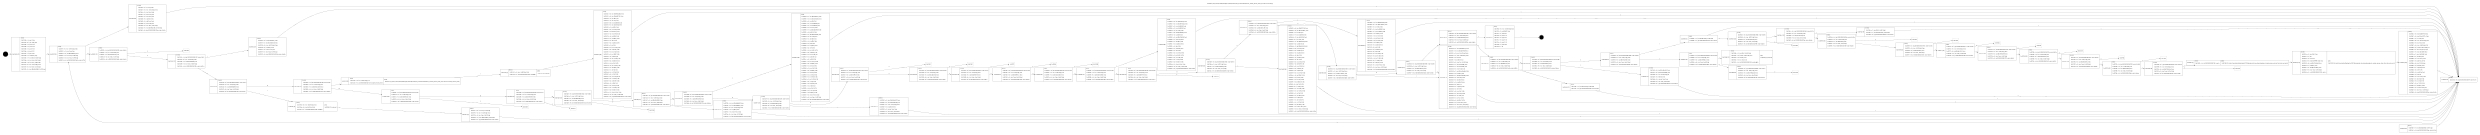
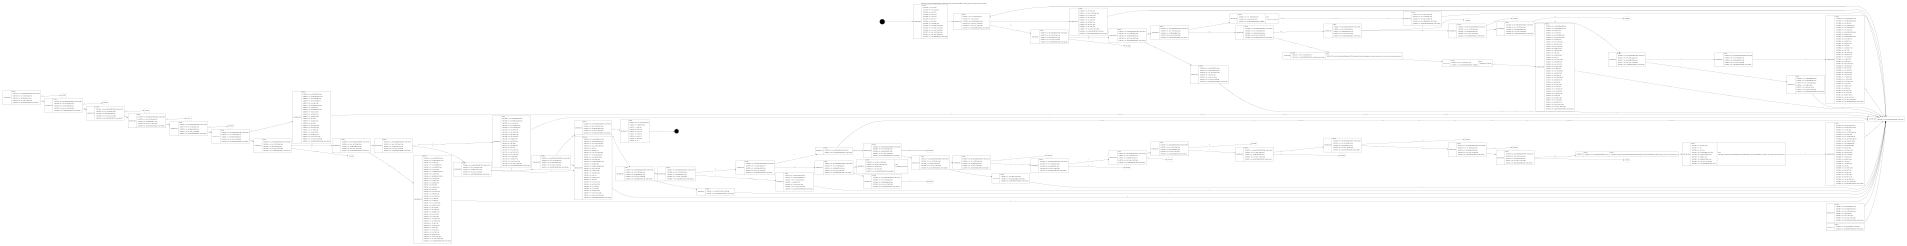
node "0x4014f1 [25]": removed
